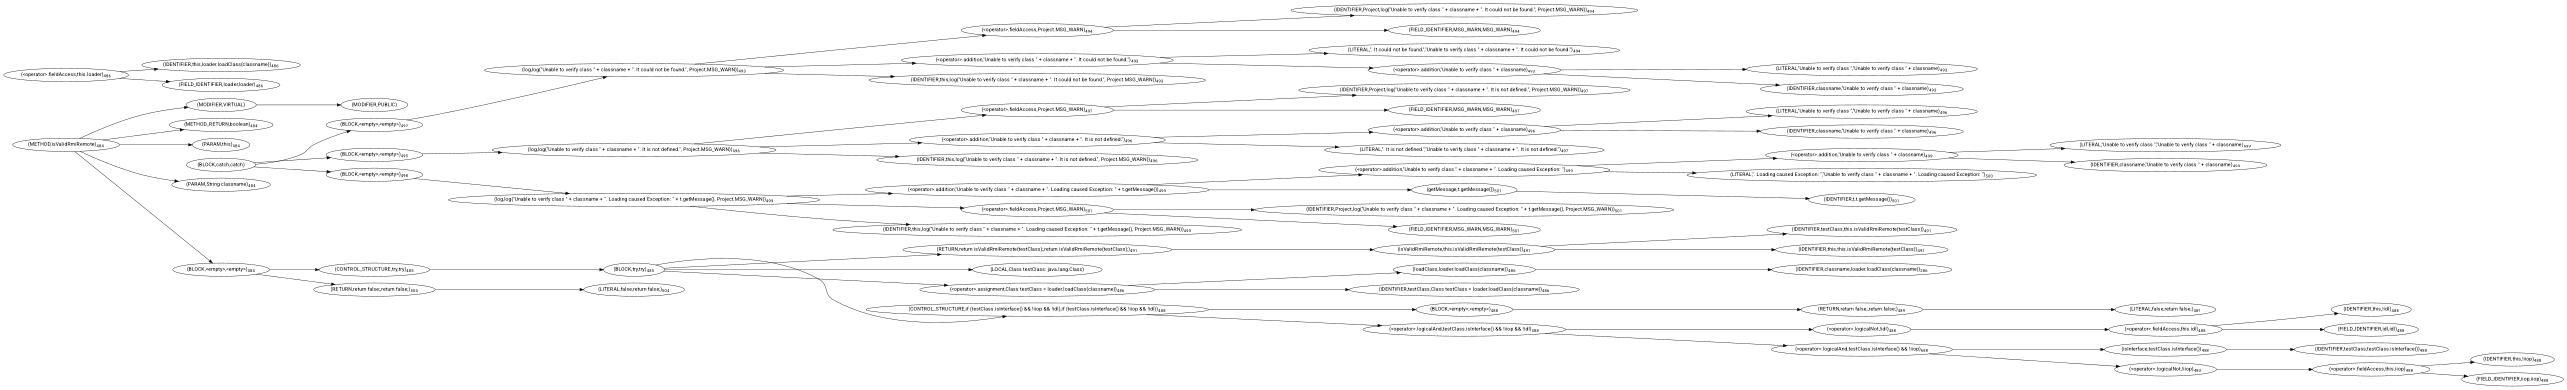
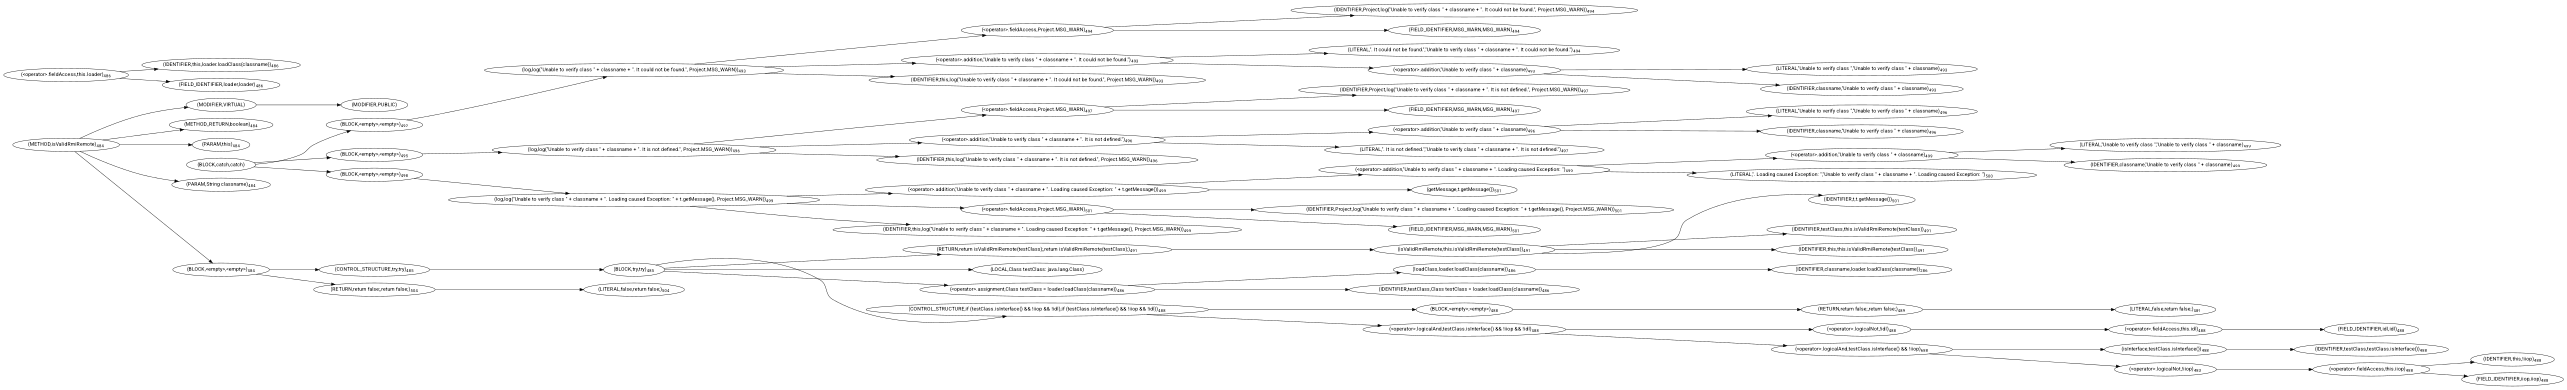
edge "(getMessage,t.getMessage())" -> "(IDENTIFIER,t,t.getMessage())": now "(isValidRmiRemote,this.isValidRmiRemote(testClass))" -> "(IDENTIFIER,t,t.getMessage())"
node "(IDENTIFIER,this,!idl)": removed
